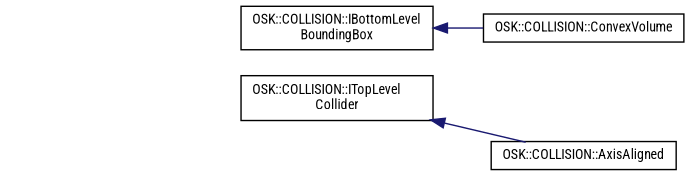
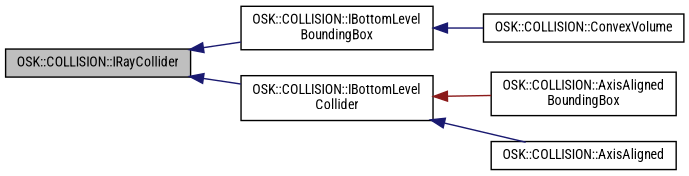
node "OSK::COLLISION::IRayCollider": added
node "OSK::COLLISION::AxisAligned BoundingBox": added
node "OSK::COLLISION::ITopLevel Collider": label "OSK::COLLISION::ITopLevel Collider" -> "OSK::COLLISION::IBottomLevel Collider"
